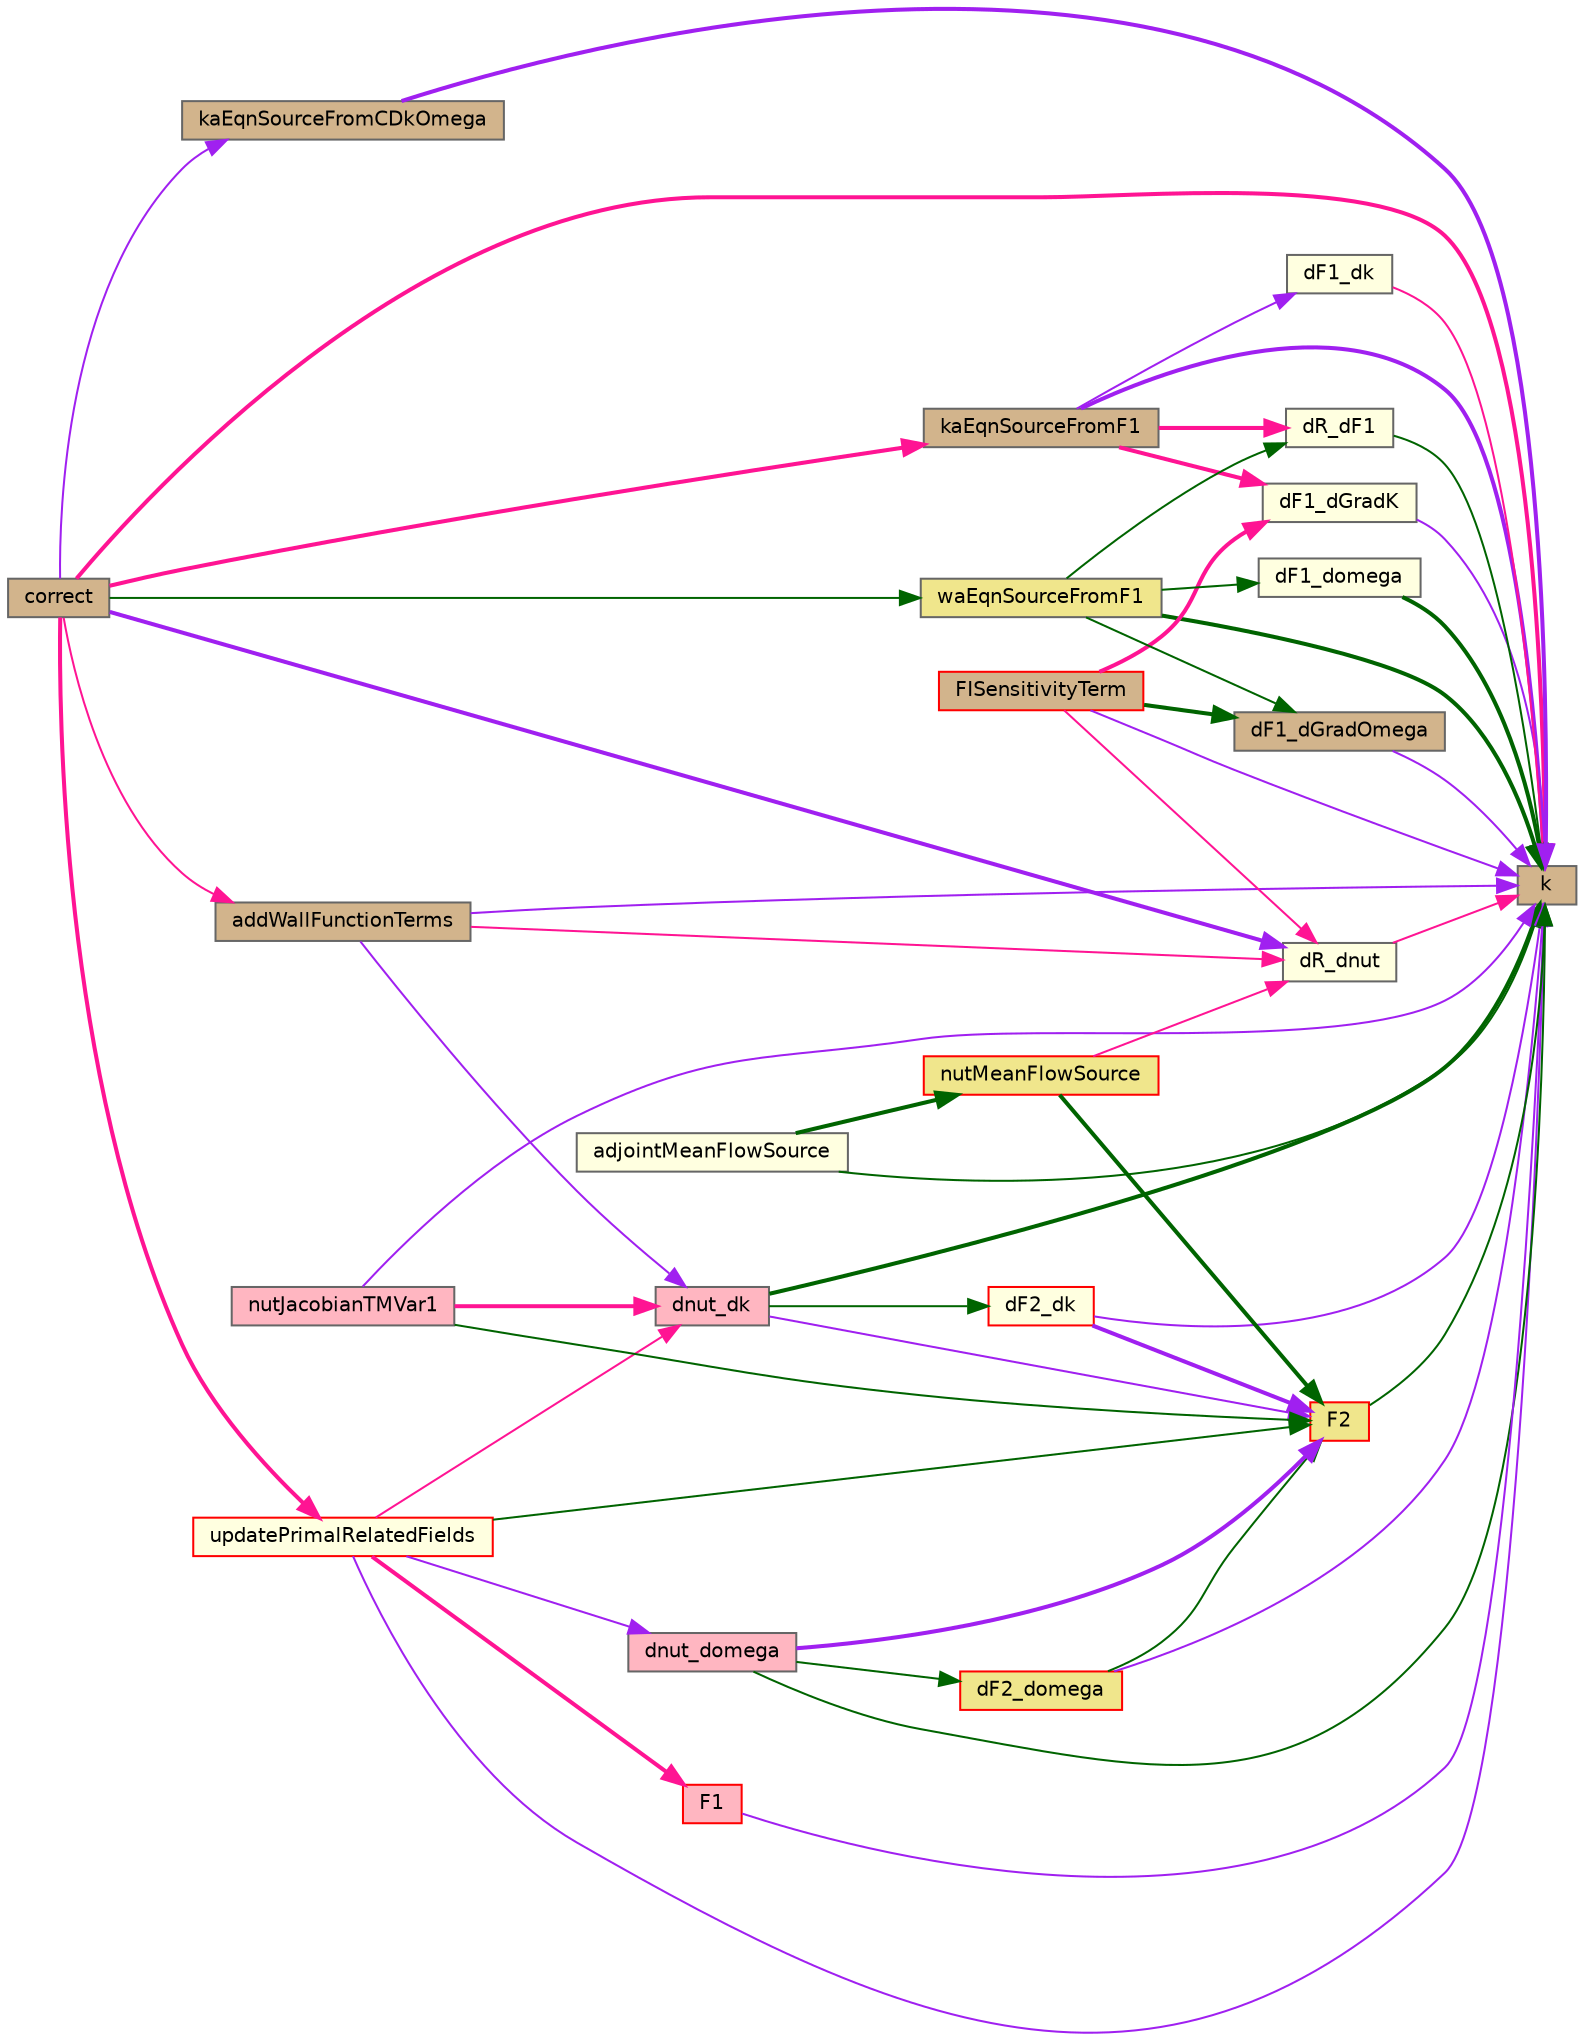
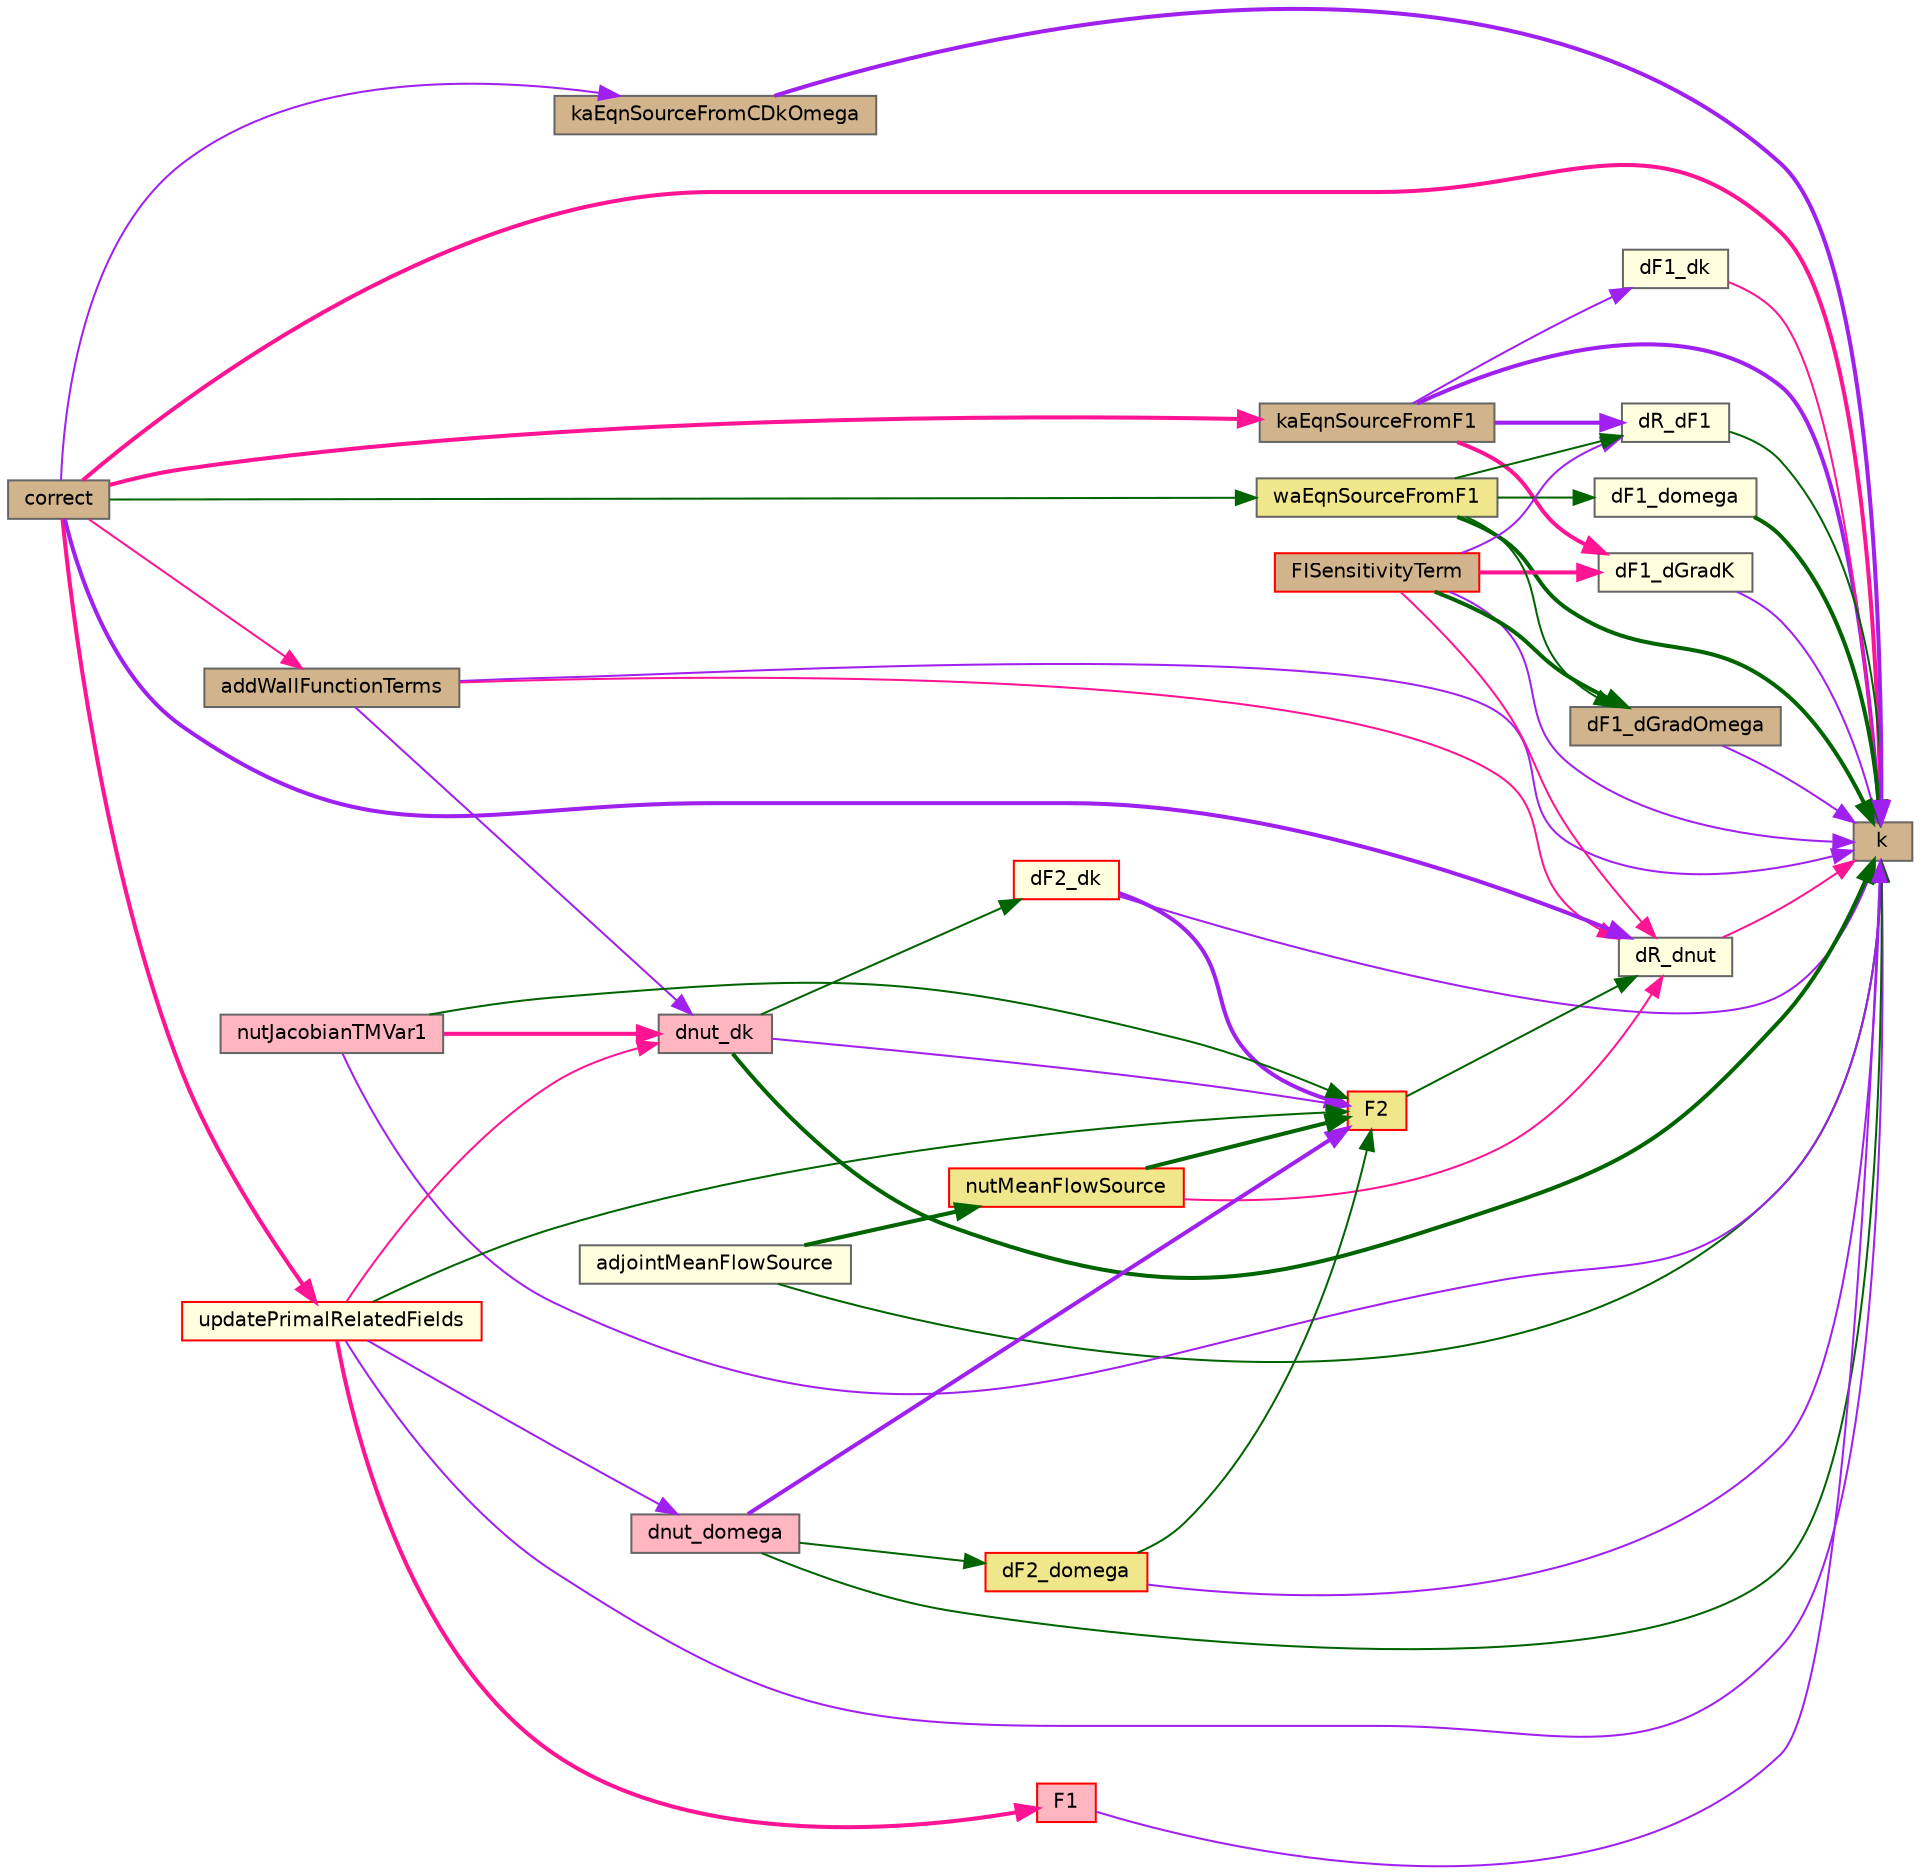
edge "kaEqnSourceFromF1" -> "dR_dF1": color deeppink -> purple
edge "FISensitivityTerm" -> "dR_dF1": added
edge "F2" -> "k": now "F2" -> "dR_dnut"
